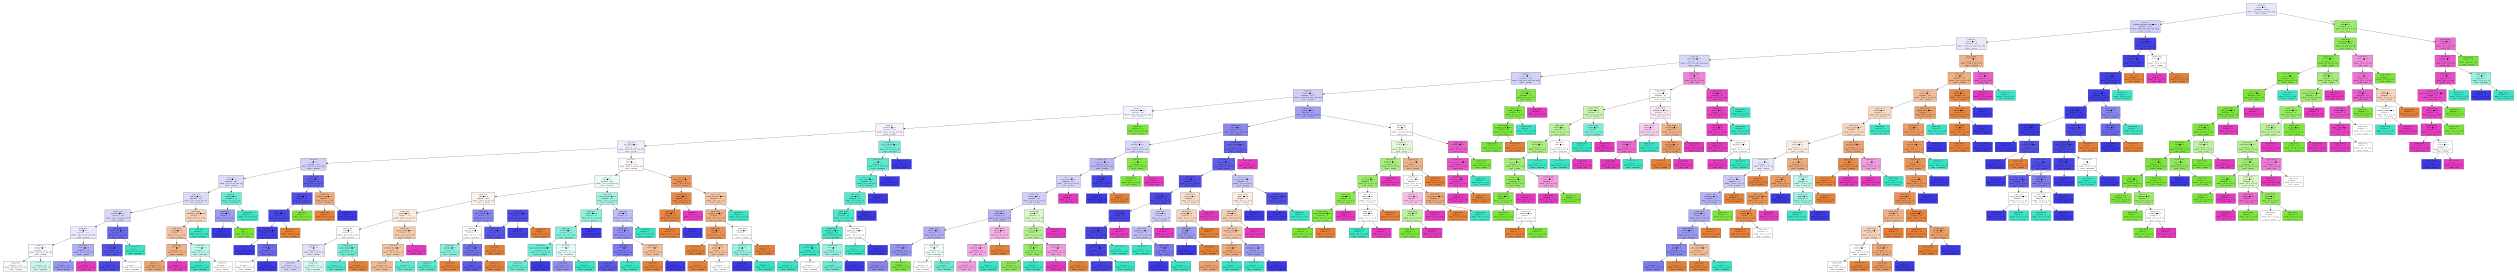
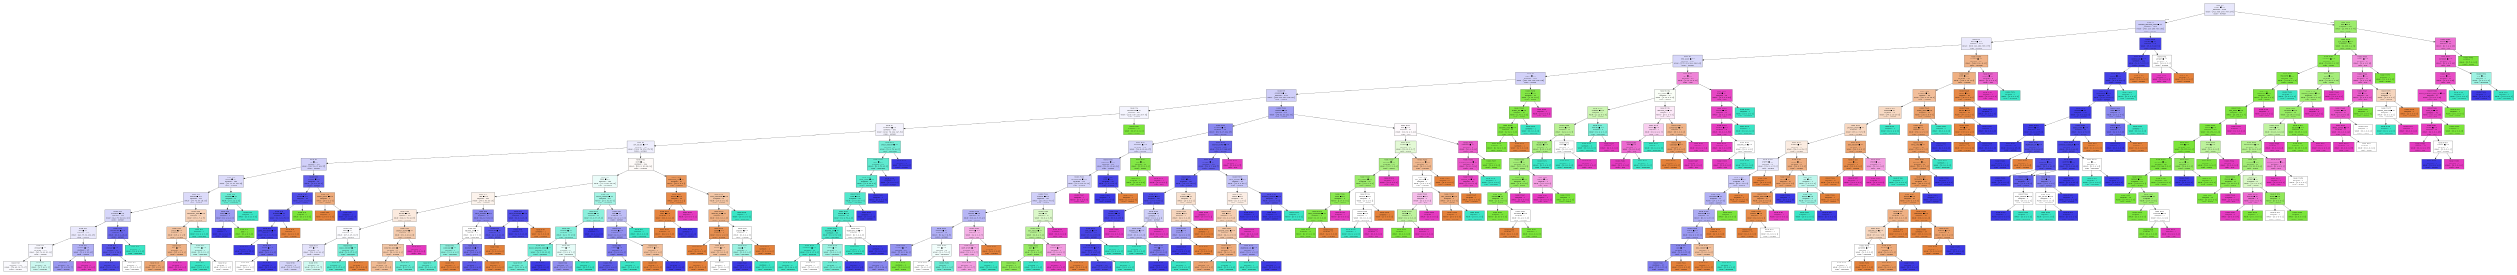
node "node #244": removed
